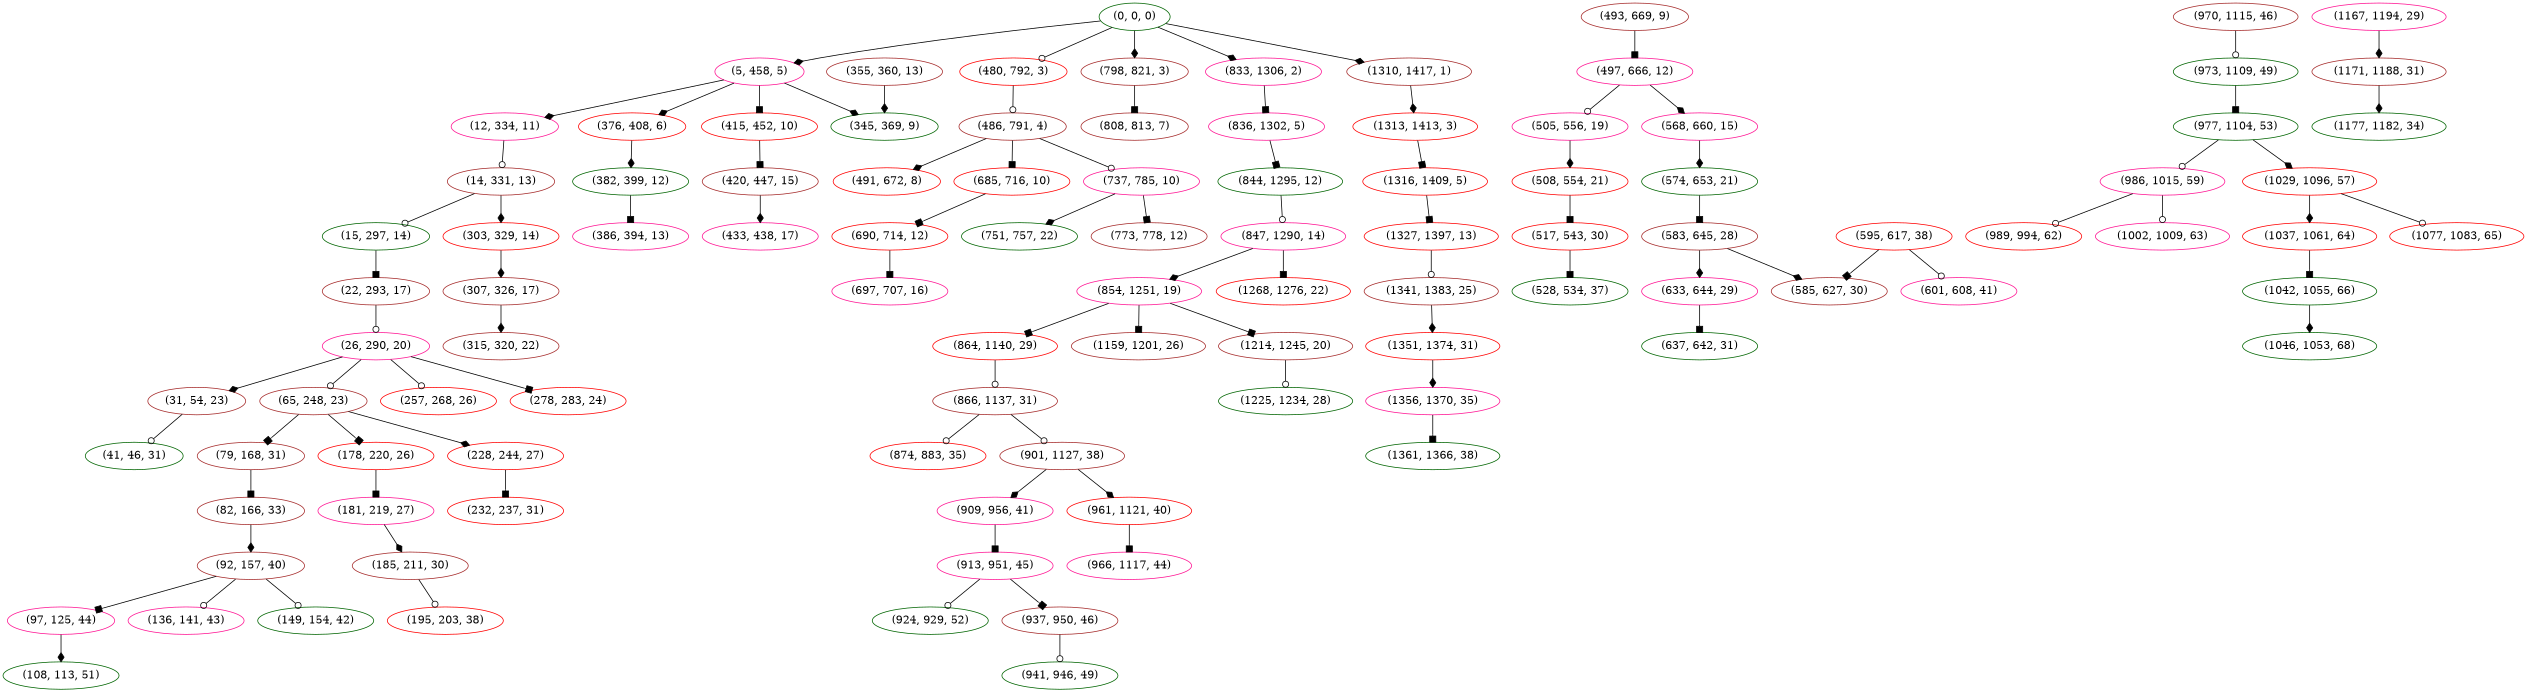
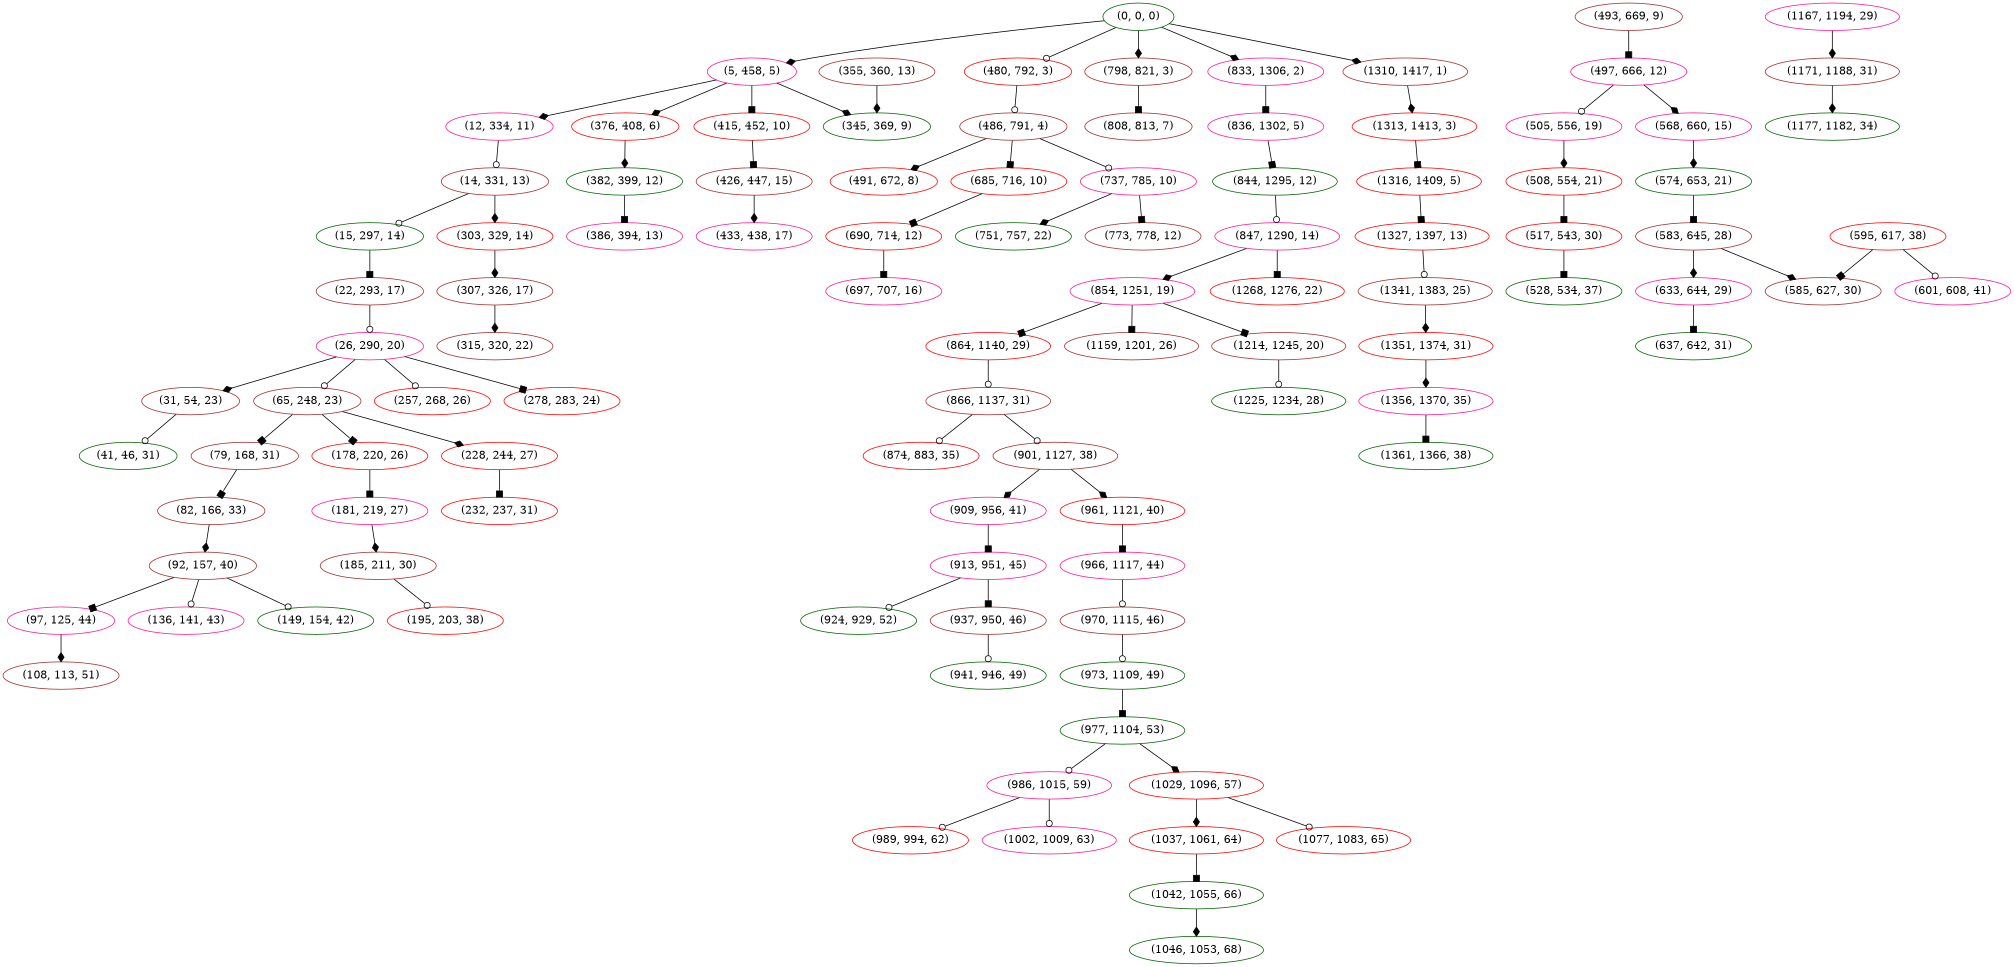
node "(420, 447, 15)": label "(420, 447, 15)" -> "(426, 447, 15)"
edge "(966, 1117, 44)" -> "(970, 1115, 46)": added
node "(108, 113, 51)": color darkgreen -> brown
